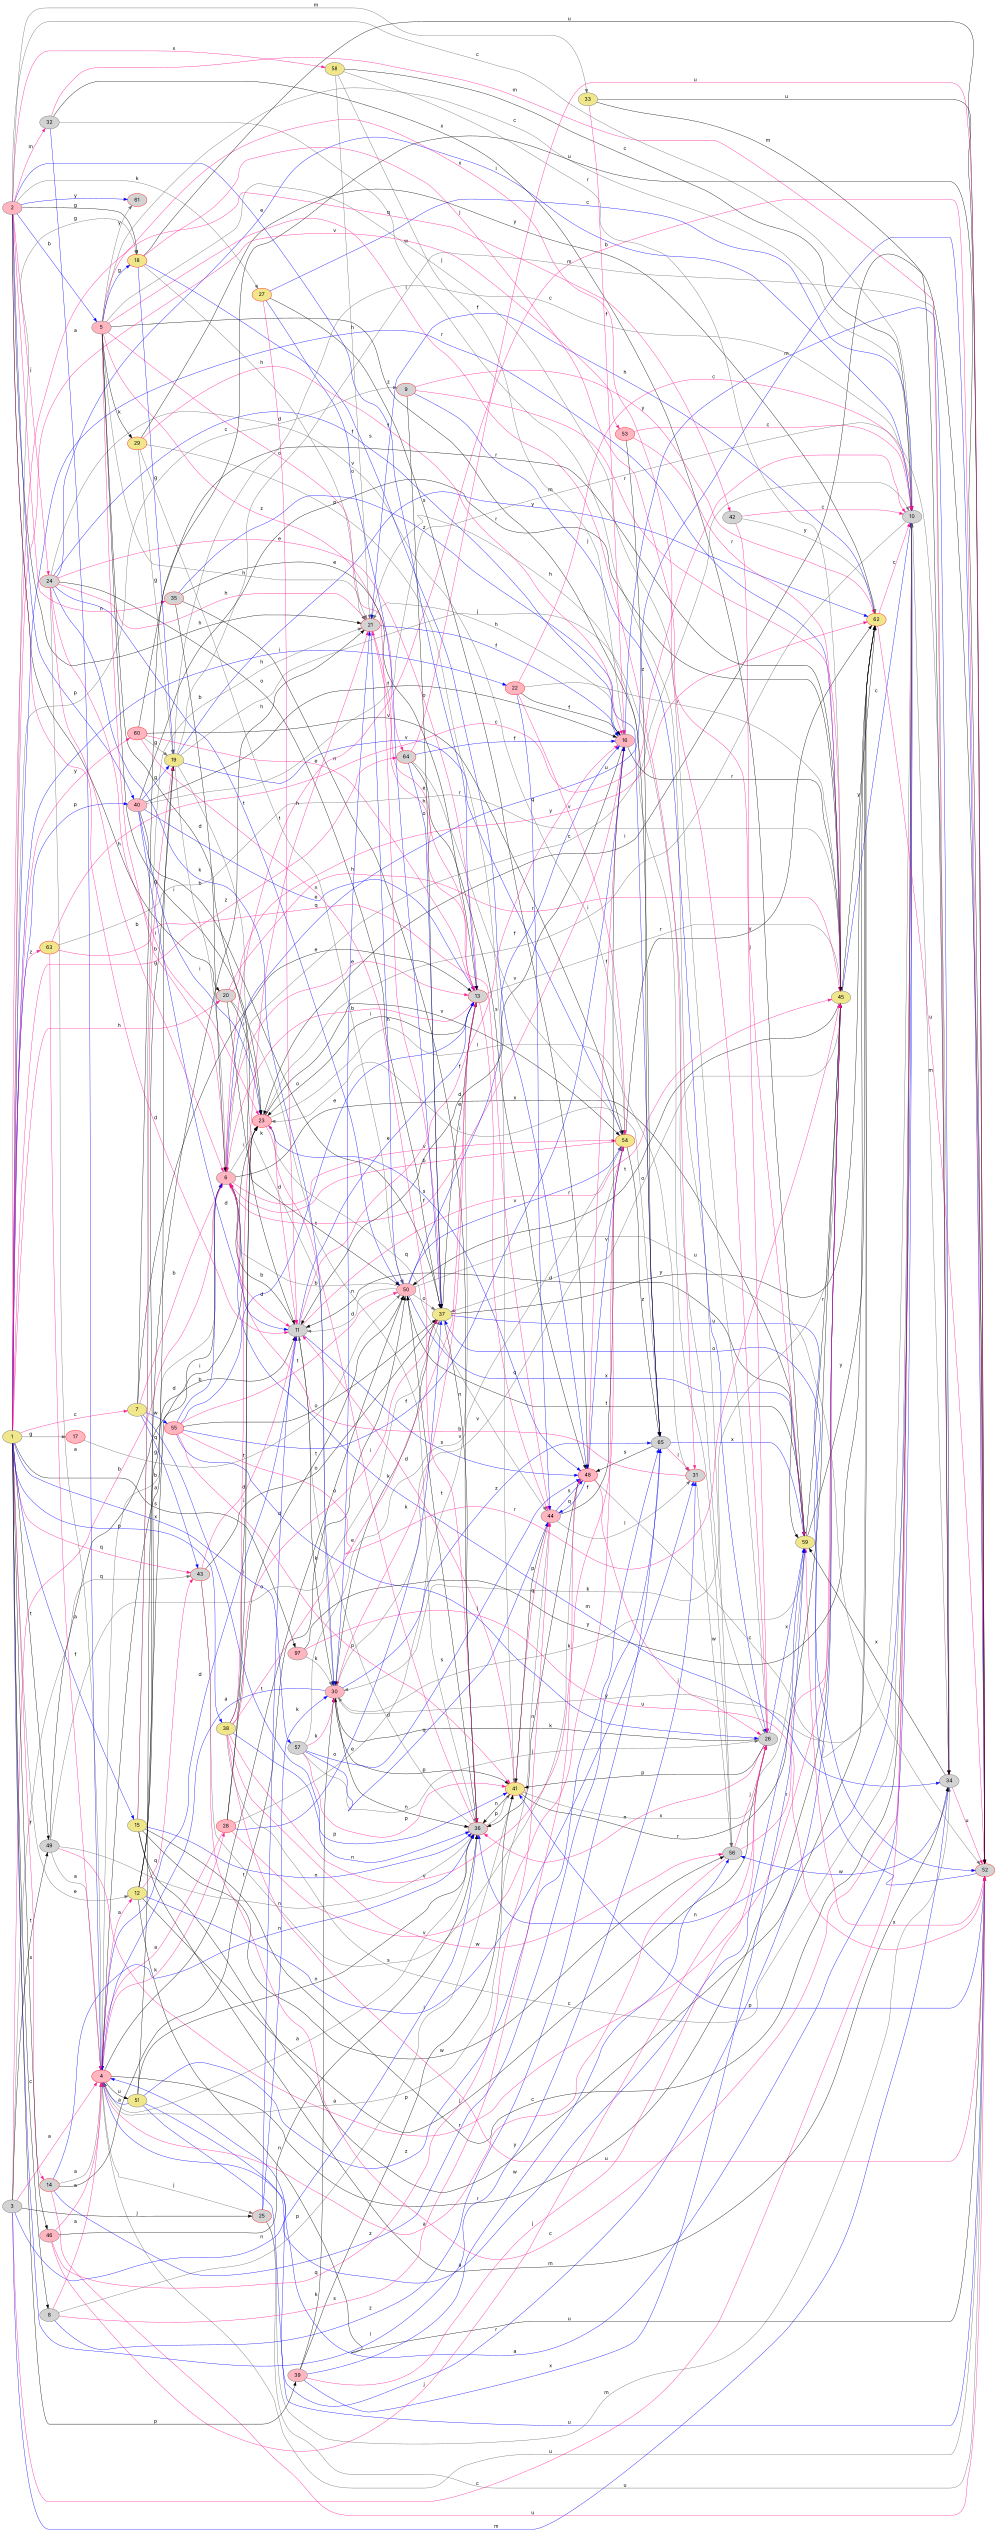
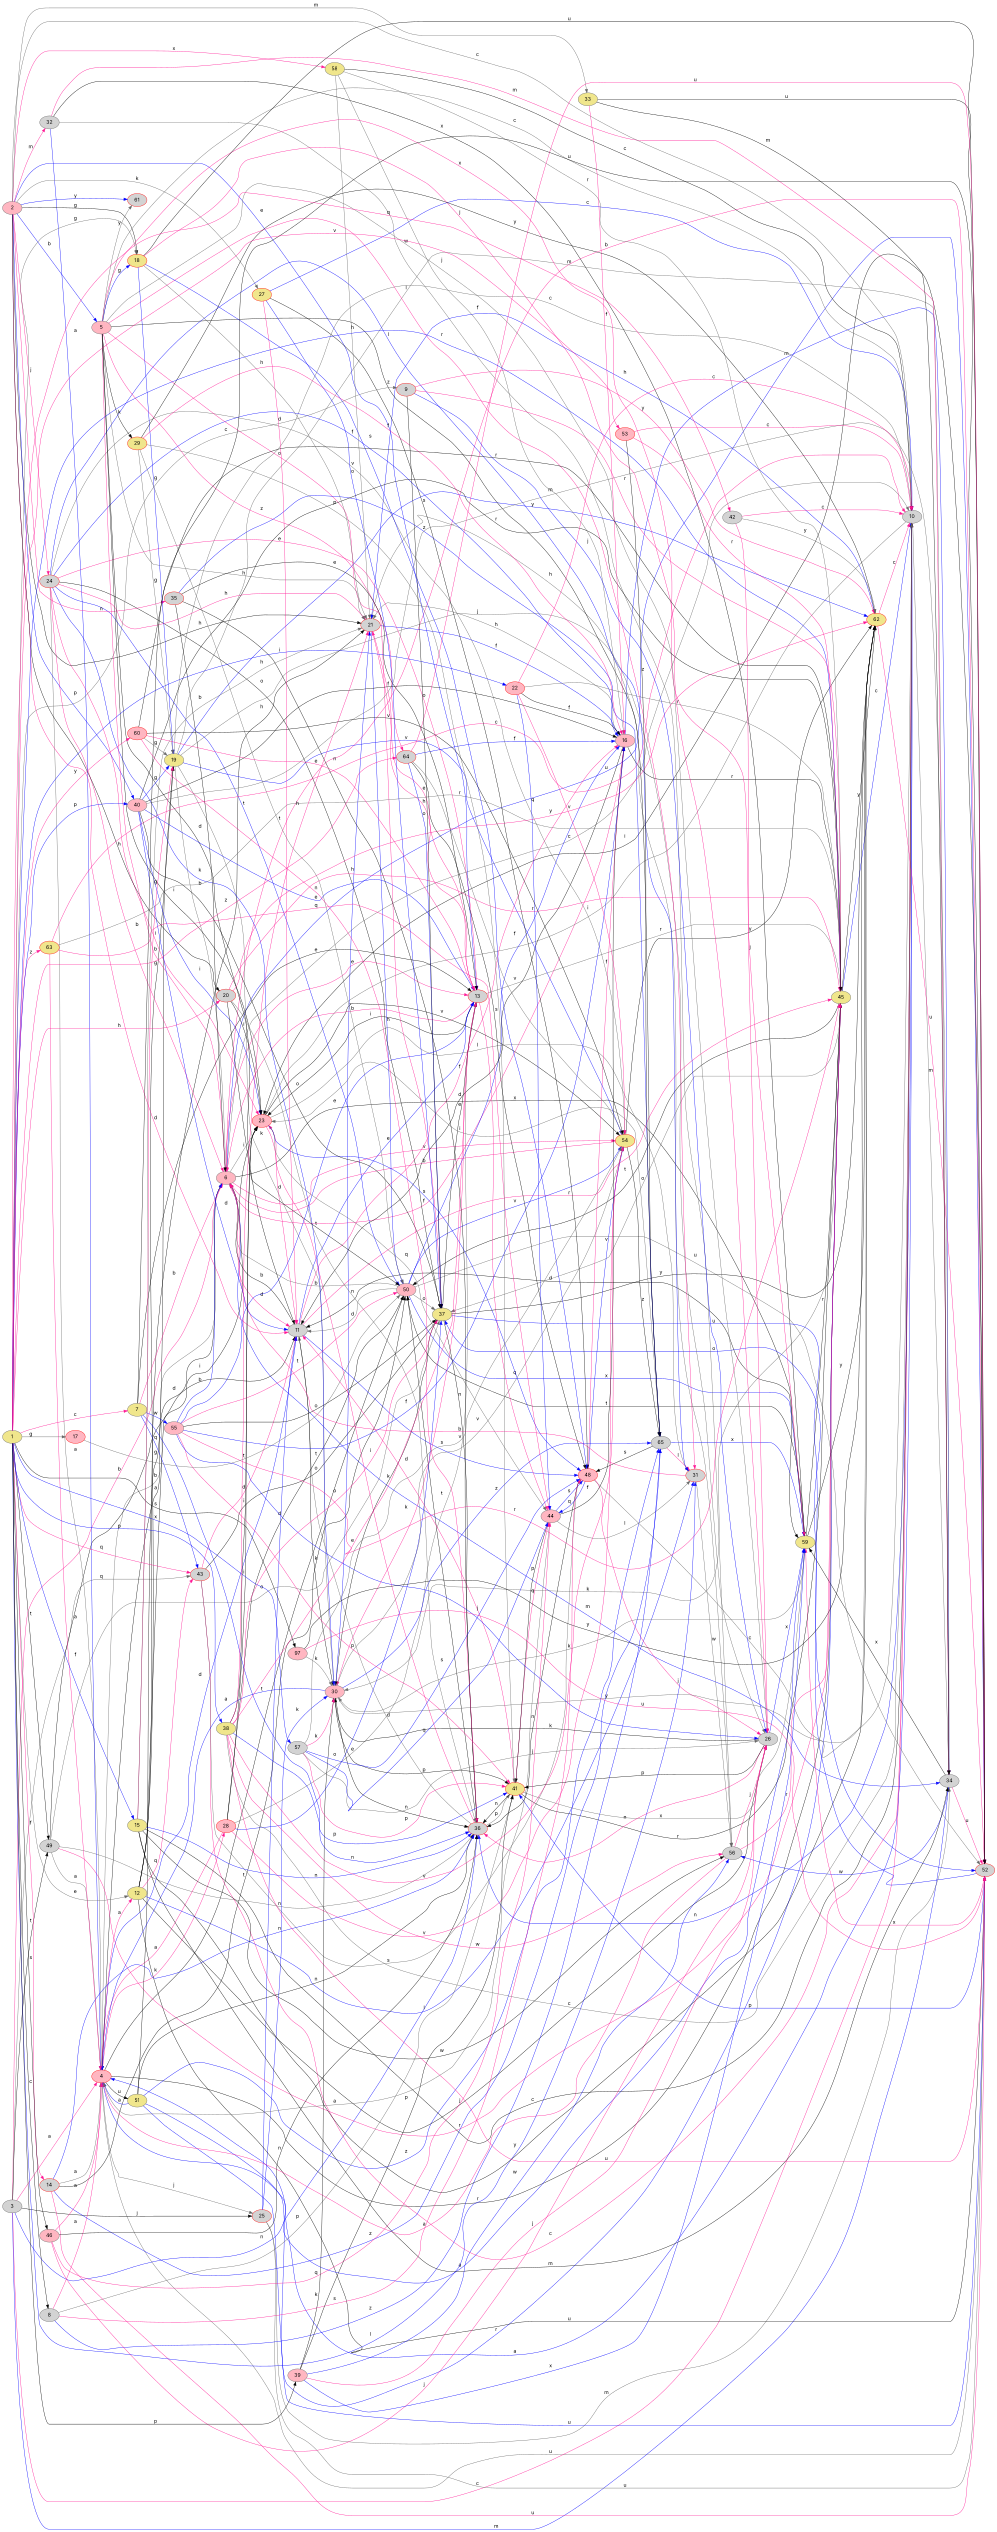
edge "24" -> "10": now "24" -> "31"
node "55": color red -> gray40
edge "36" -> "4": removed, label "a"
